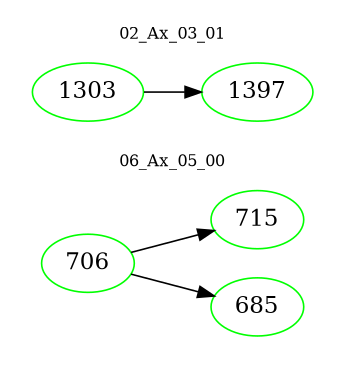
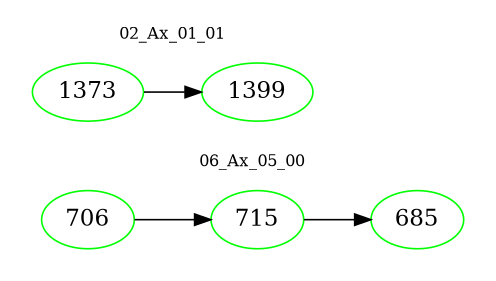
cluster "02_Ax_03_01": label "02_Ax_03_01" -> "02_Ax_01_01"
node "1303": label "1303" -> "1373"
node "1397": label "1397" -> "1399"
edge "706" -> "685": now "715" -> "685"
